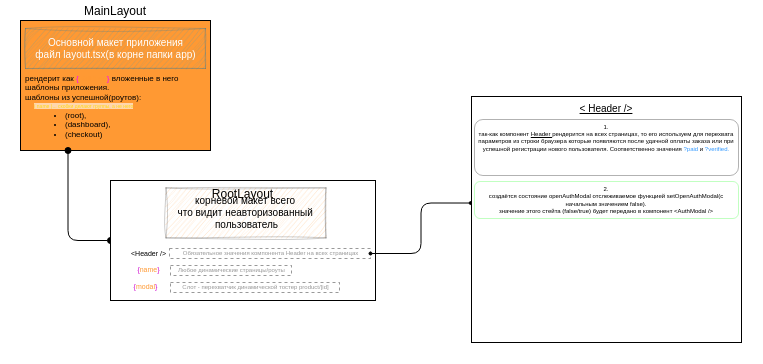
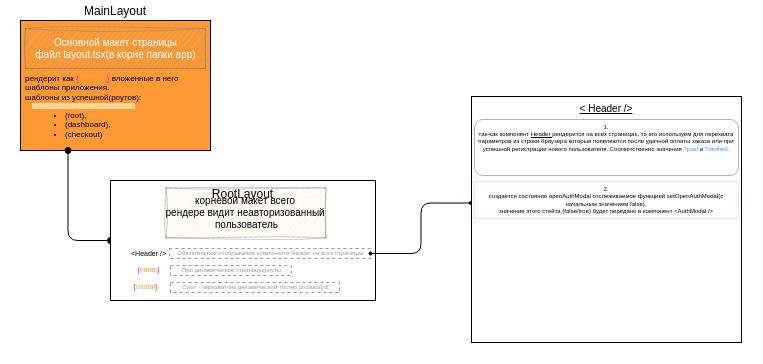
node "Основной макет приложения файл layout.tsx(в корне папки app)": label "Основной макет приложения файл layout.tsx(в корне папки app)" -> "Основной макет страницы файл layout.tsx(в корне папки app)"
node "( name )... скобки делают группы, а не него": label "( name )... скобки делают группы, а не него" -> "( name )... скобки делают группы, а не роуты"
node "2. создаётся состояние openAuthModal отслеживаемое функцией setOpenAuthModal(с начальным значением false). значение этого стейта (false/true) будет передано в компонент <AuthModal />": shape rounded rectangle -> rectangle
node "корневой макет всего что видит неавторизованный пользователь": label "корневой макет всего что видит неавторизованный пользователь" -> "корневой макет всего рендере видит неавторизованный пользователь"
node "Обязательное значения компонента Header на всех страницах": label "Обязательное значения компонента Header на всех страницах" -> "Обязательное отображение компонента Header на всех страницах"
node "Любое динамические страницы/роуты": label "Любое динамические страницы/роуты" -> "При динамические страницы/роуты"
